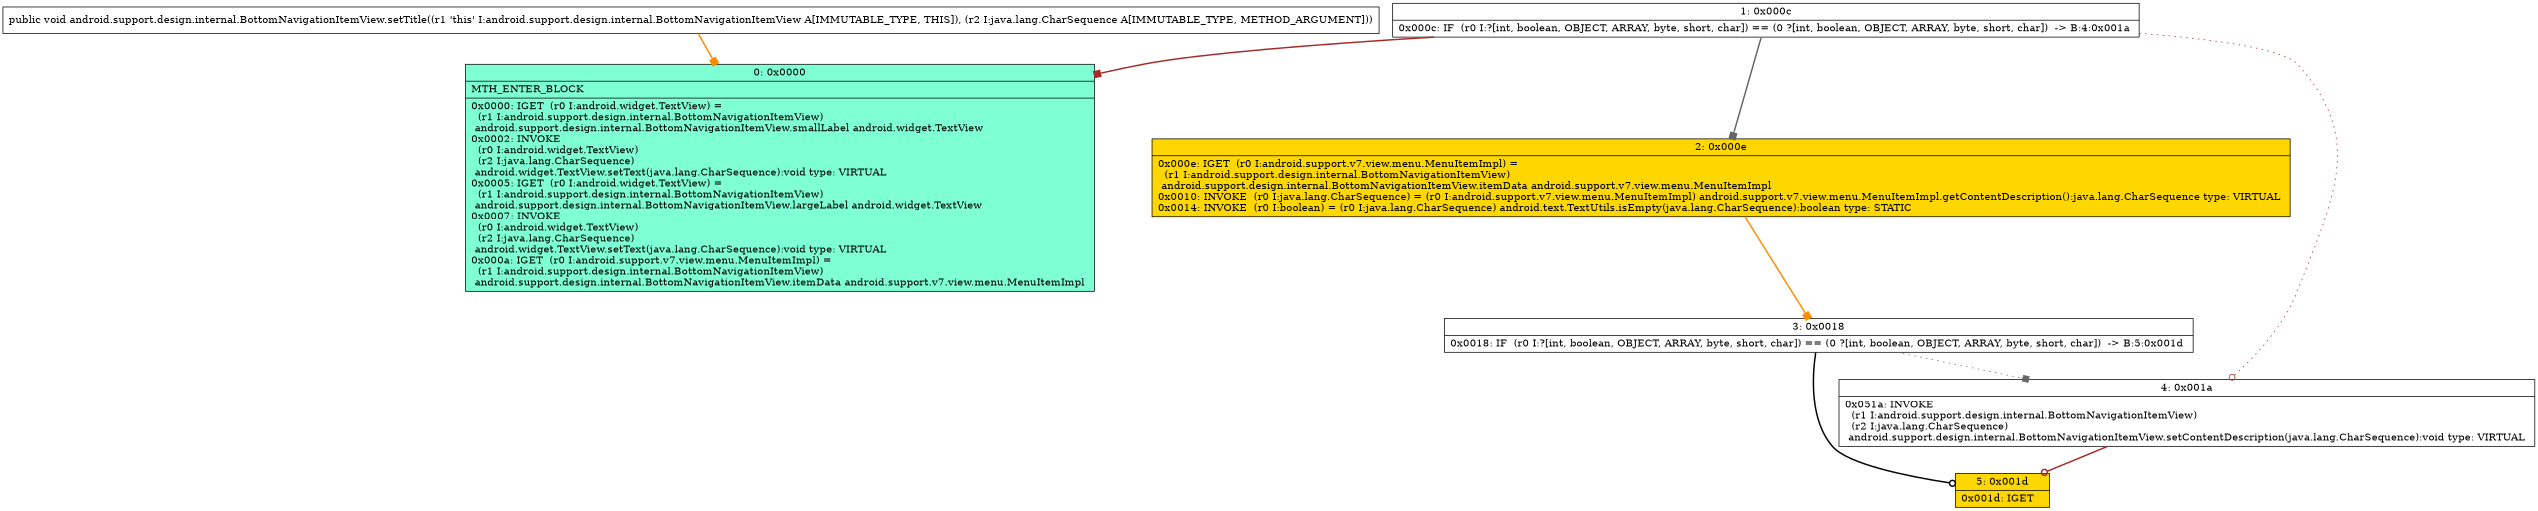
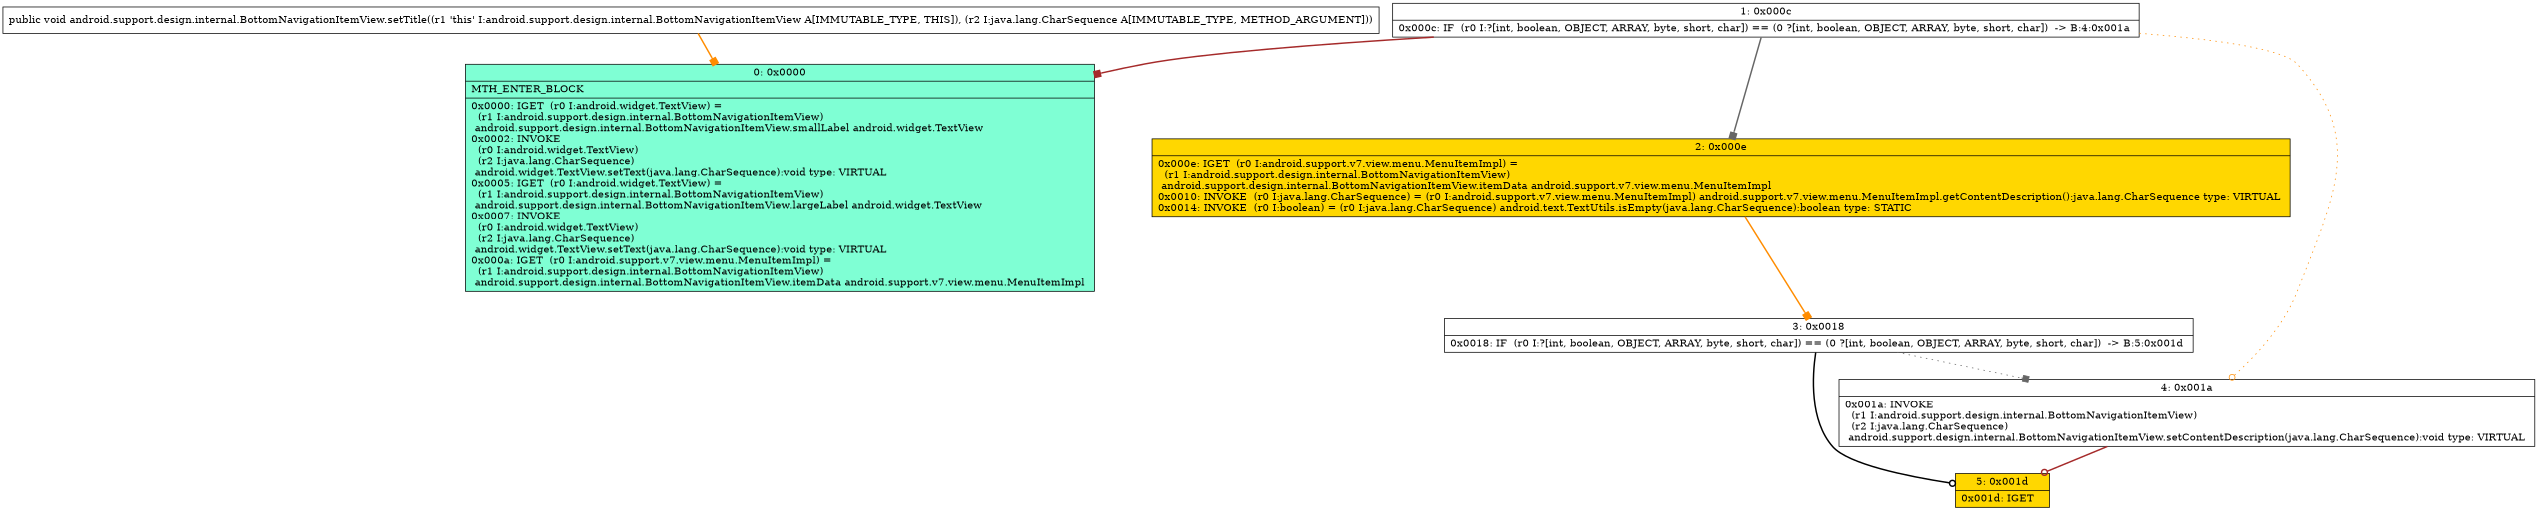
edge "1: 0x000c" -> "4: 0x001a": color brown -> darkorange
node "4: 0x001a": text "0x051a: INVOKE" -> "0x001a: INVOKE"
